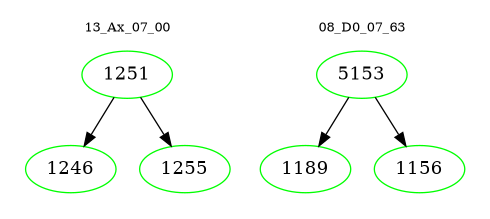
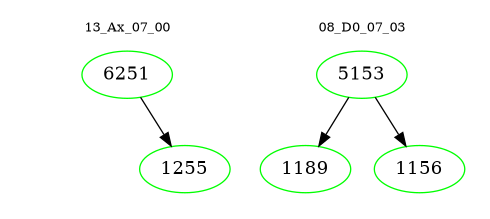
cluster "08_D0_07_63": label "08_D0_07_63" -> "08_D0_07_03"
node "1251": label "1251" -> "6251"
node "1246": removed
